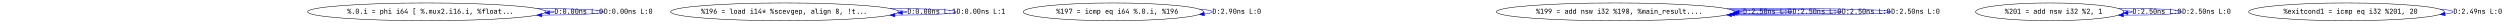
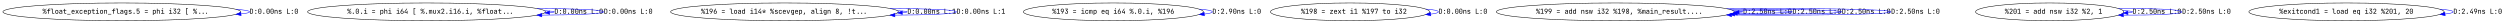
node "%float_exception_flags.5 = phi i32 [ %...": added
node "%197 = icmp eq i64 %.0.i, %196": label "%197 = icmp eq i64 %.0.i, %196" -> "%193 = icmp eq i64 %.0.i, %196"
node "%198 = zext i1 %197 to i32": added
node "%exitcond1 = icmp eq i32 %201, 20": label "%exitcond1 = icmp eq i32 %201, 20" -> "%exitcond1 = load eq i32 %201, 20"
